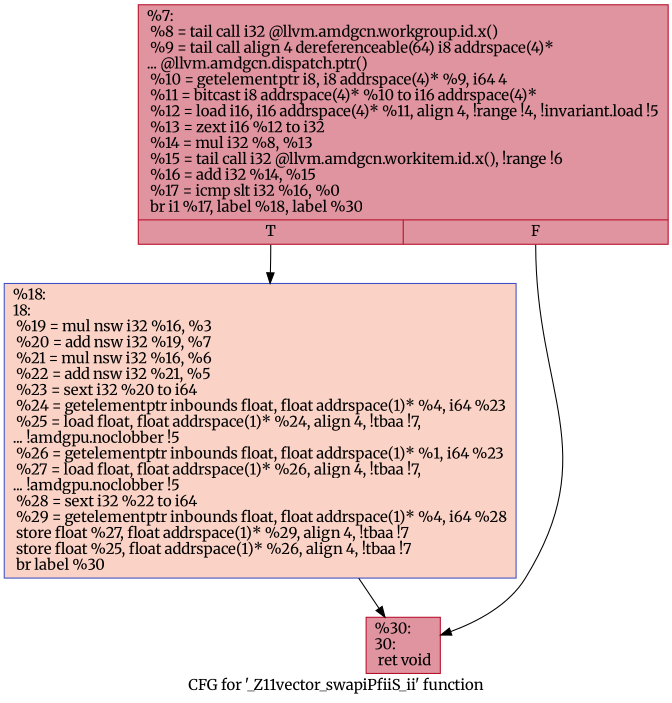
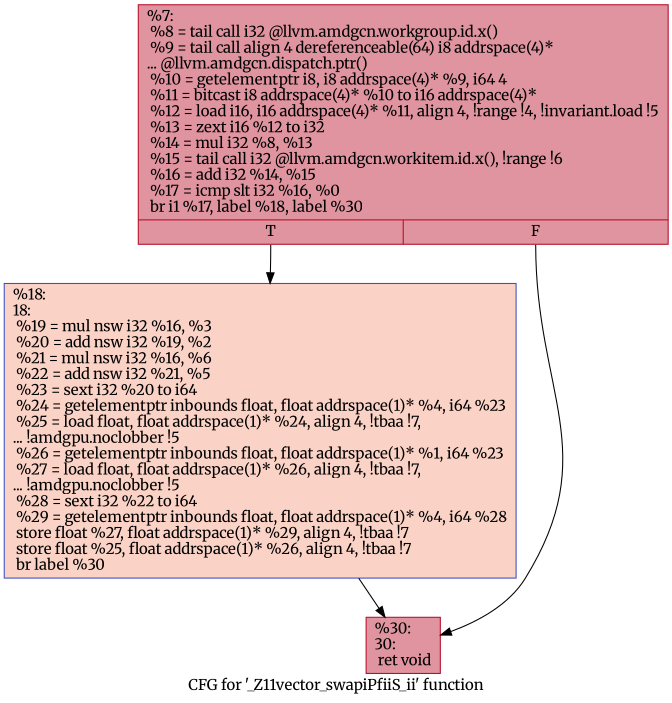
node "%18:": text "%20 = add nsw i32 %19, %7" -> "%20 = add nsw i32 %19, %2"
